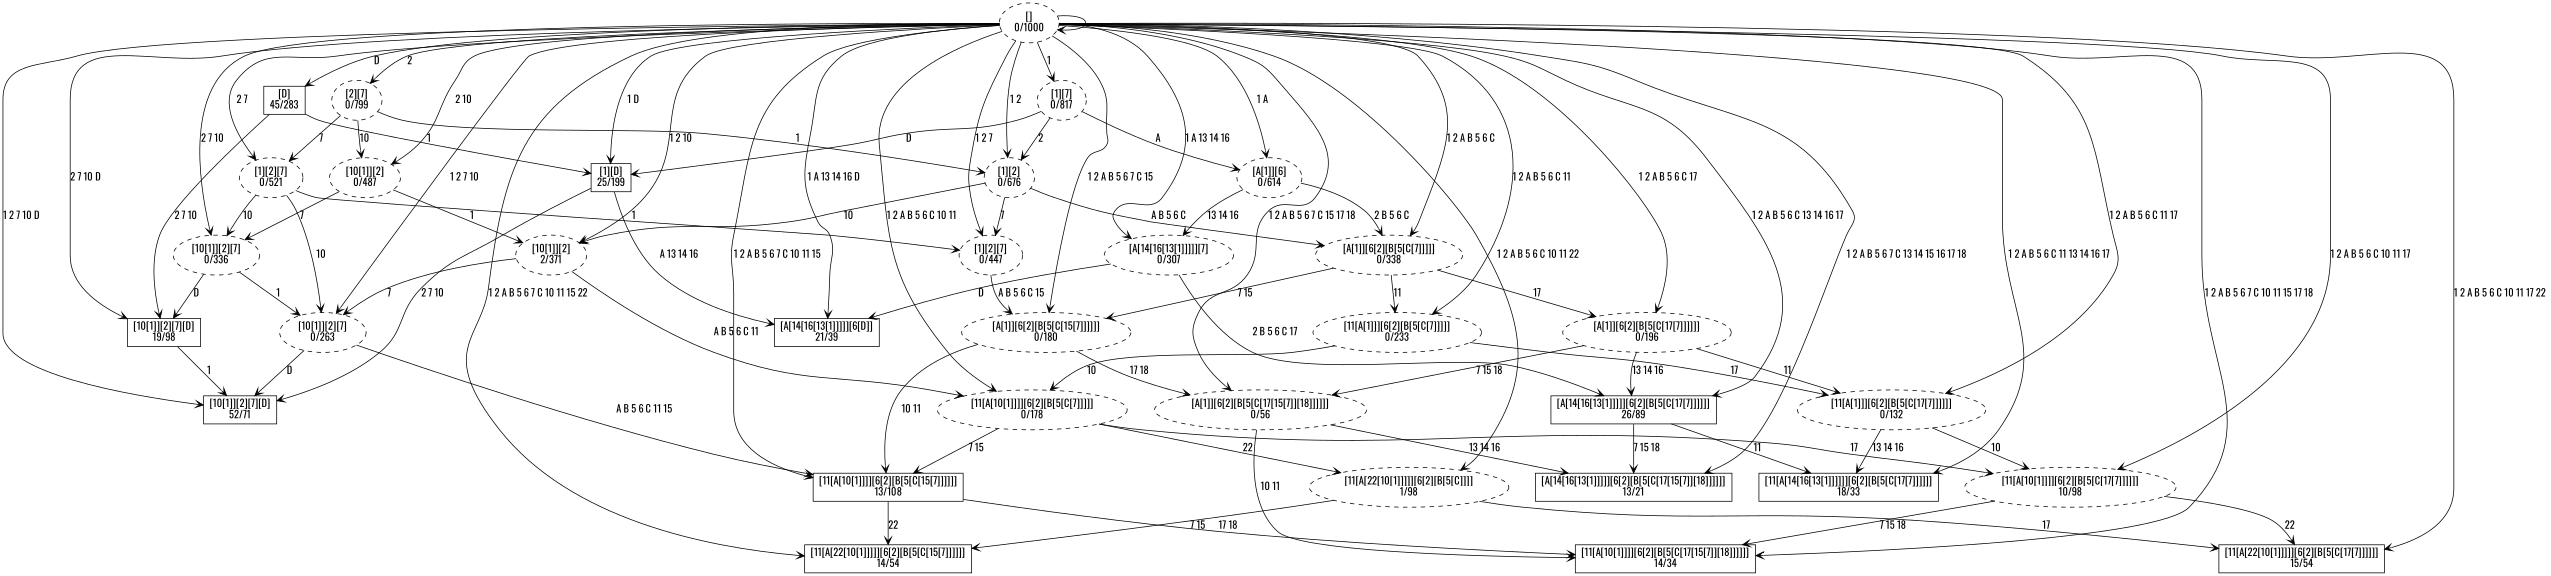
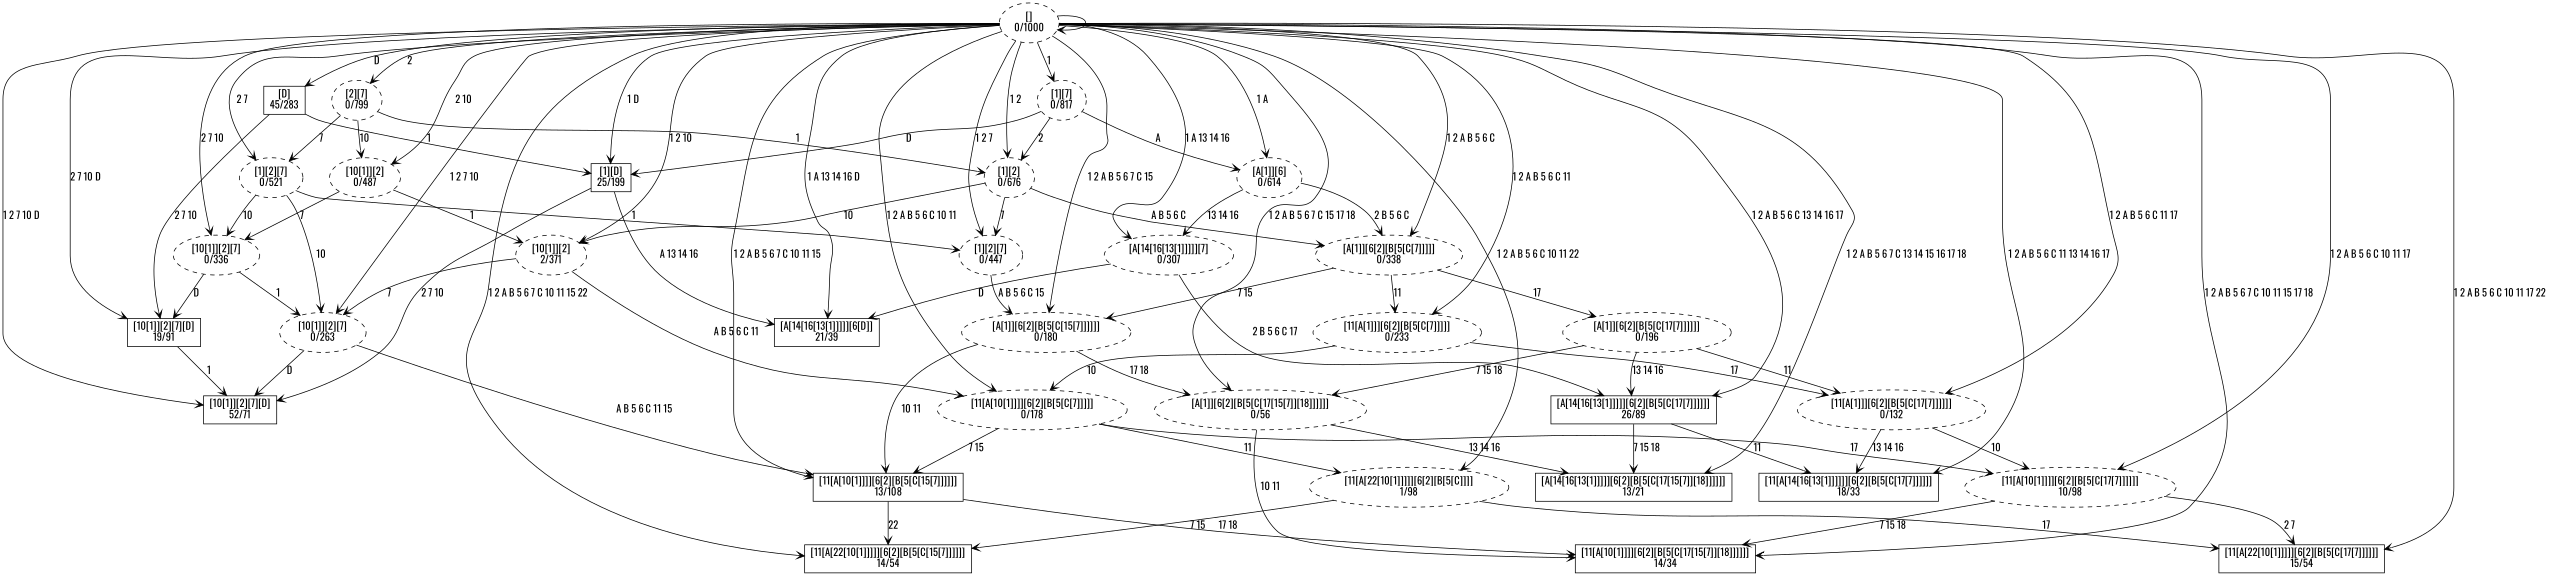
edge "[] 0/1000" -> "[A[1]][6[2][B[5[C[17[7]]]]]] 0/196": removed, label "1 2 A B 5 6 C 17"
node "[10[1]][2][7][D] 19/98": label "[10[1]][2][7][D] 19/98" -> "[10[1]][2][7][D] 19/91"
edge "[11[A[10[1]]]][6[2][B[5[C[7]]]]] 0/178" -> "[11[A[22[10[1]]]]][6[2][B[5[C]]]] 1/98": label "22 " -> "11 "
edge "[11[A[10[1]]]][6[2][B[5[C[17[7]]]]]] 10/98" -> "[11[A[22[10[1]]]]][6[2][B[5[C[17[7]]]]]] 15/54": label "22 " -> "2 7 "
